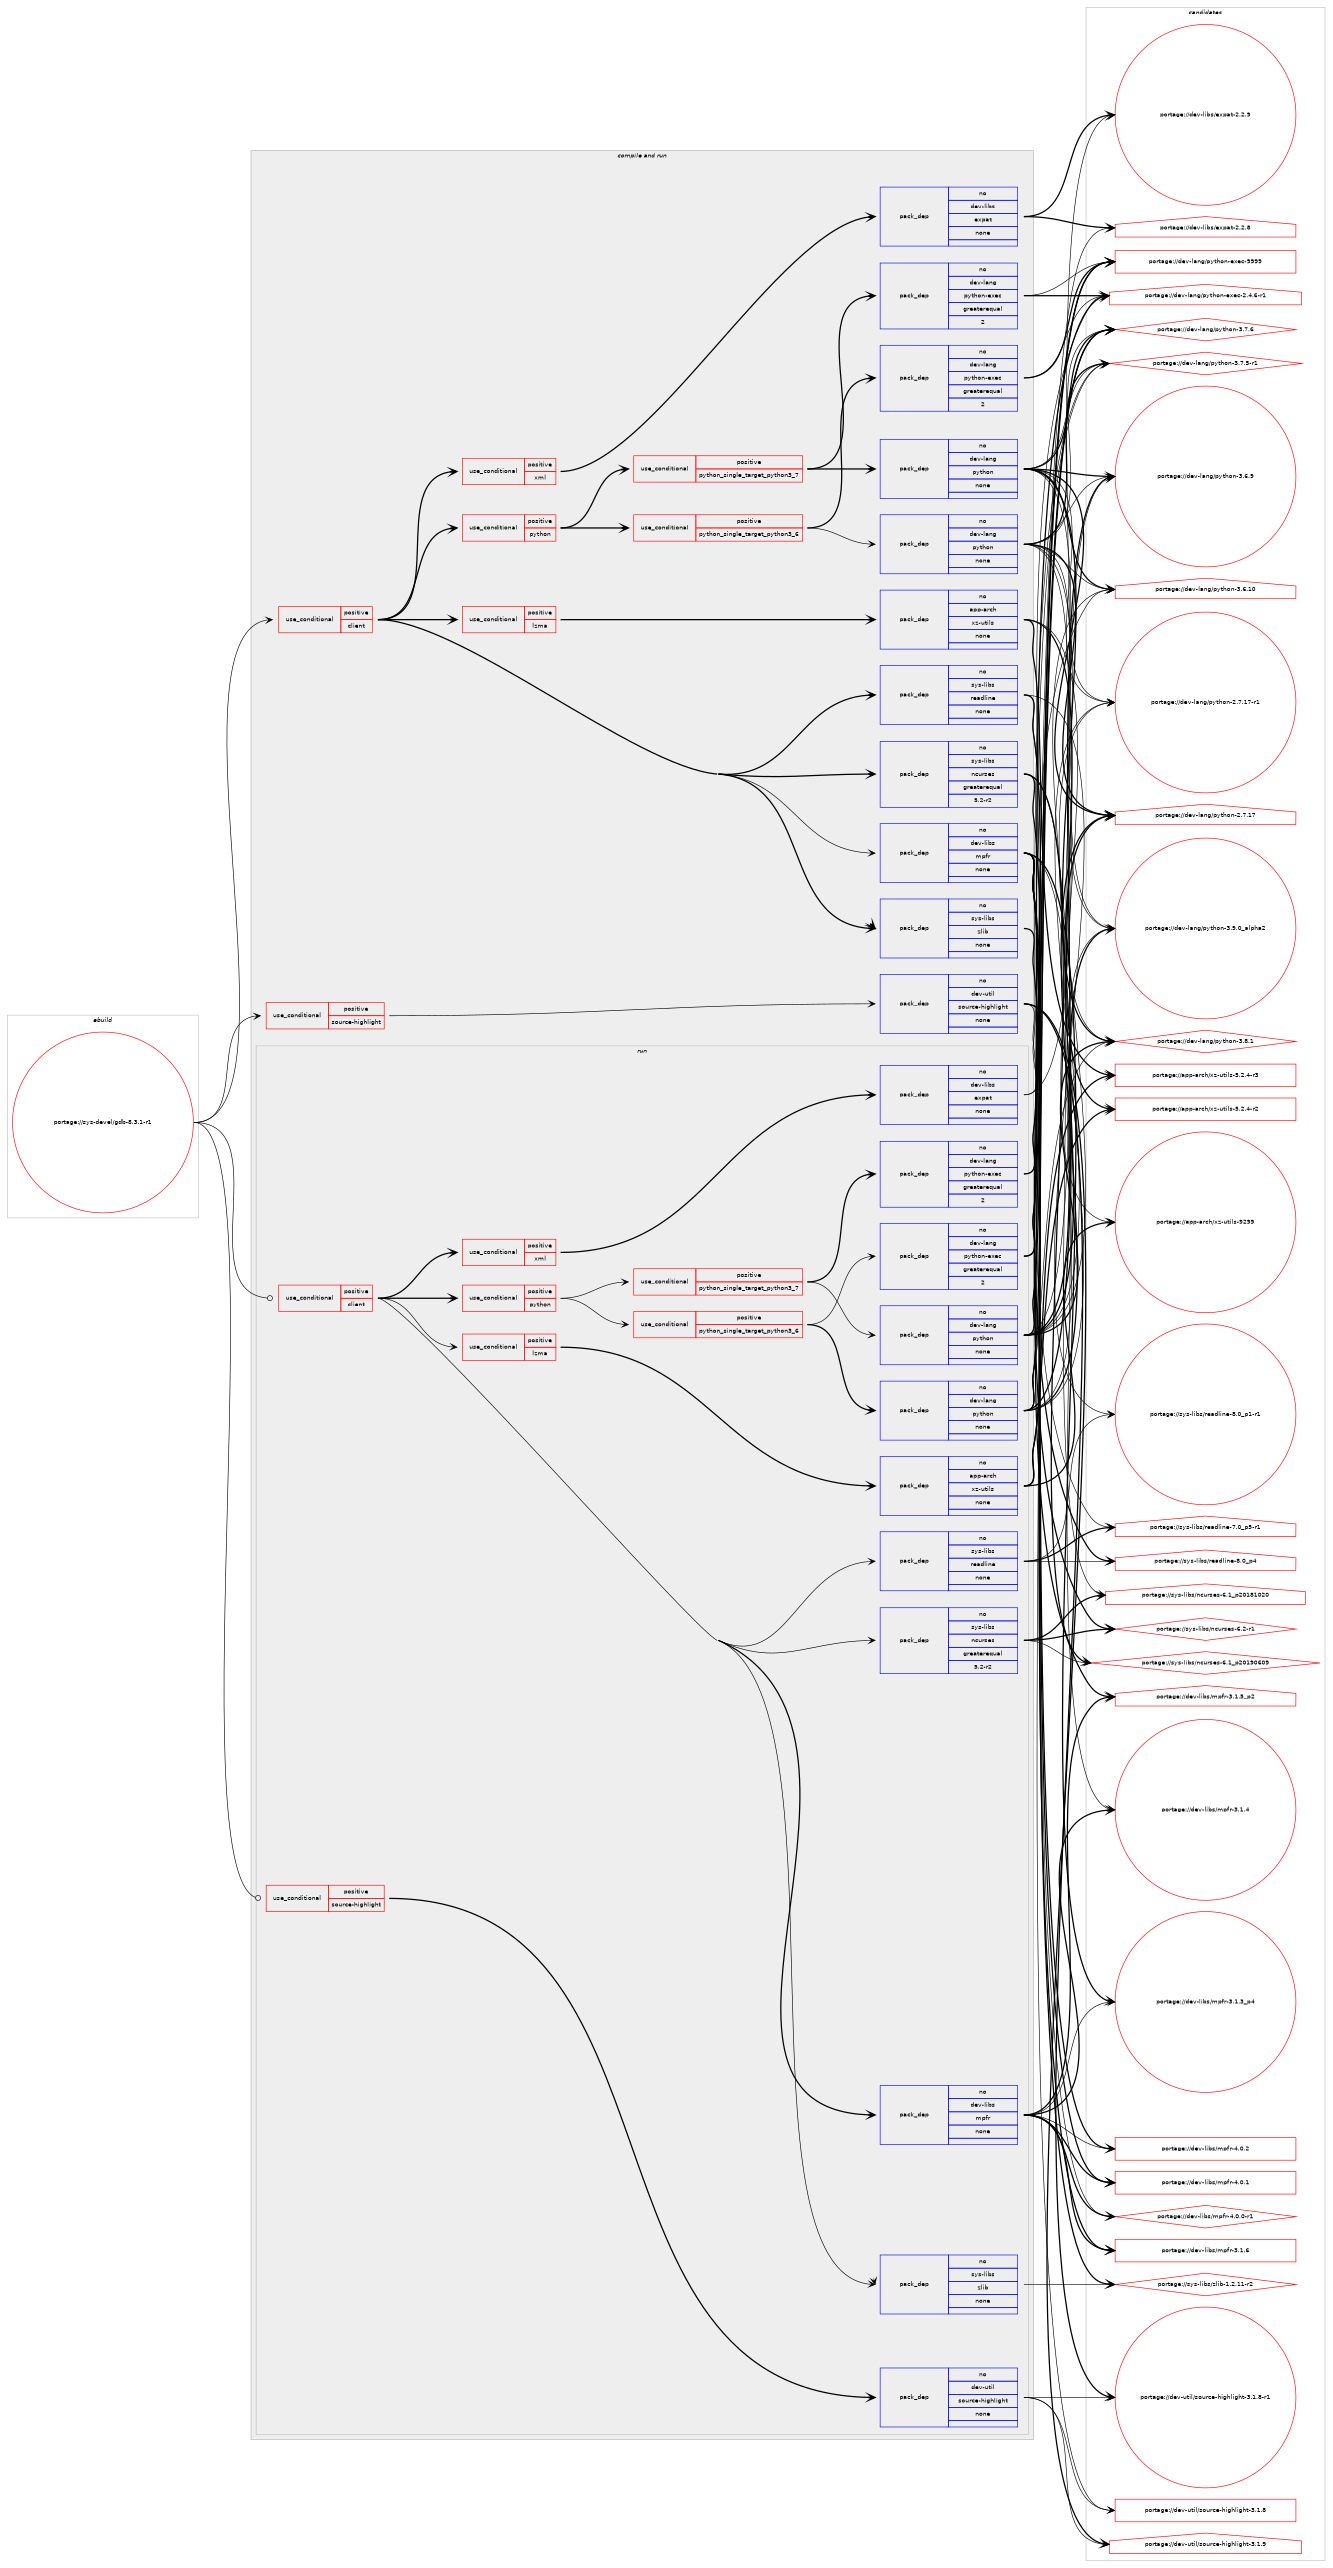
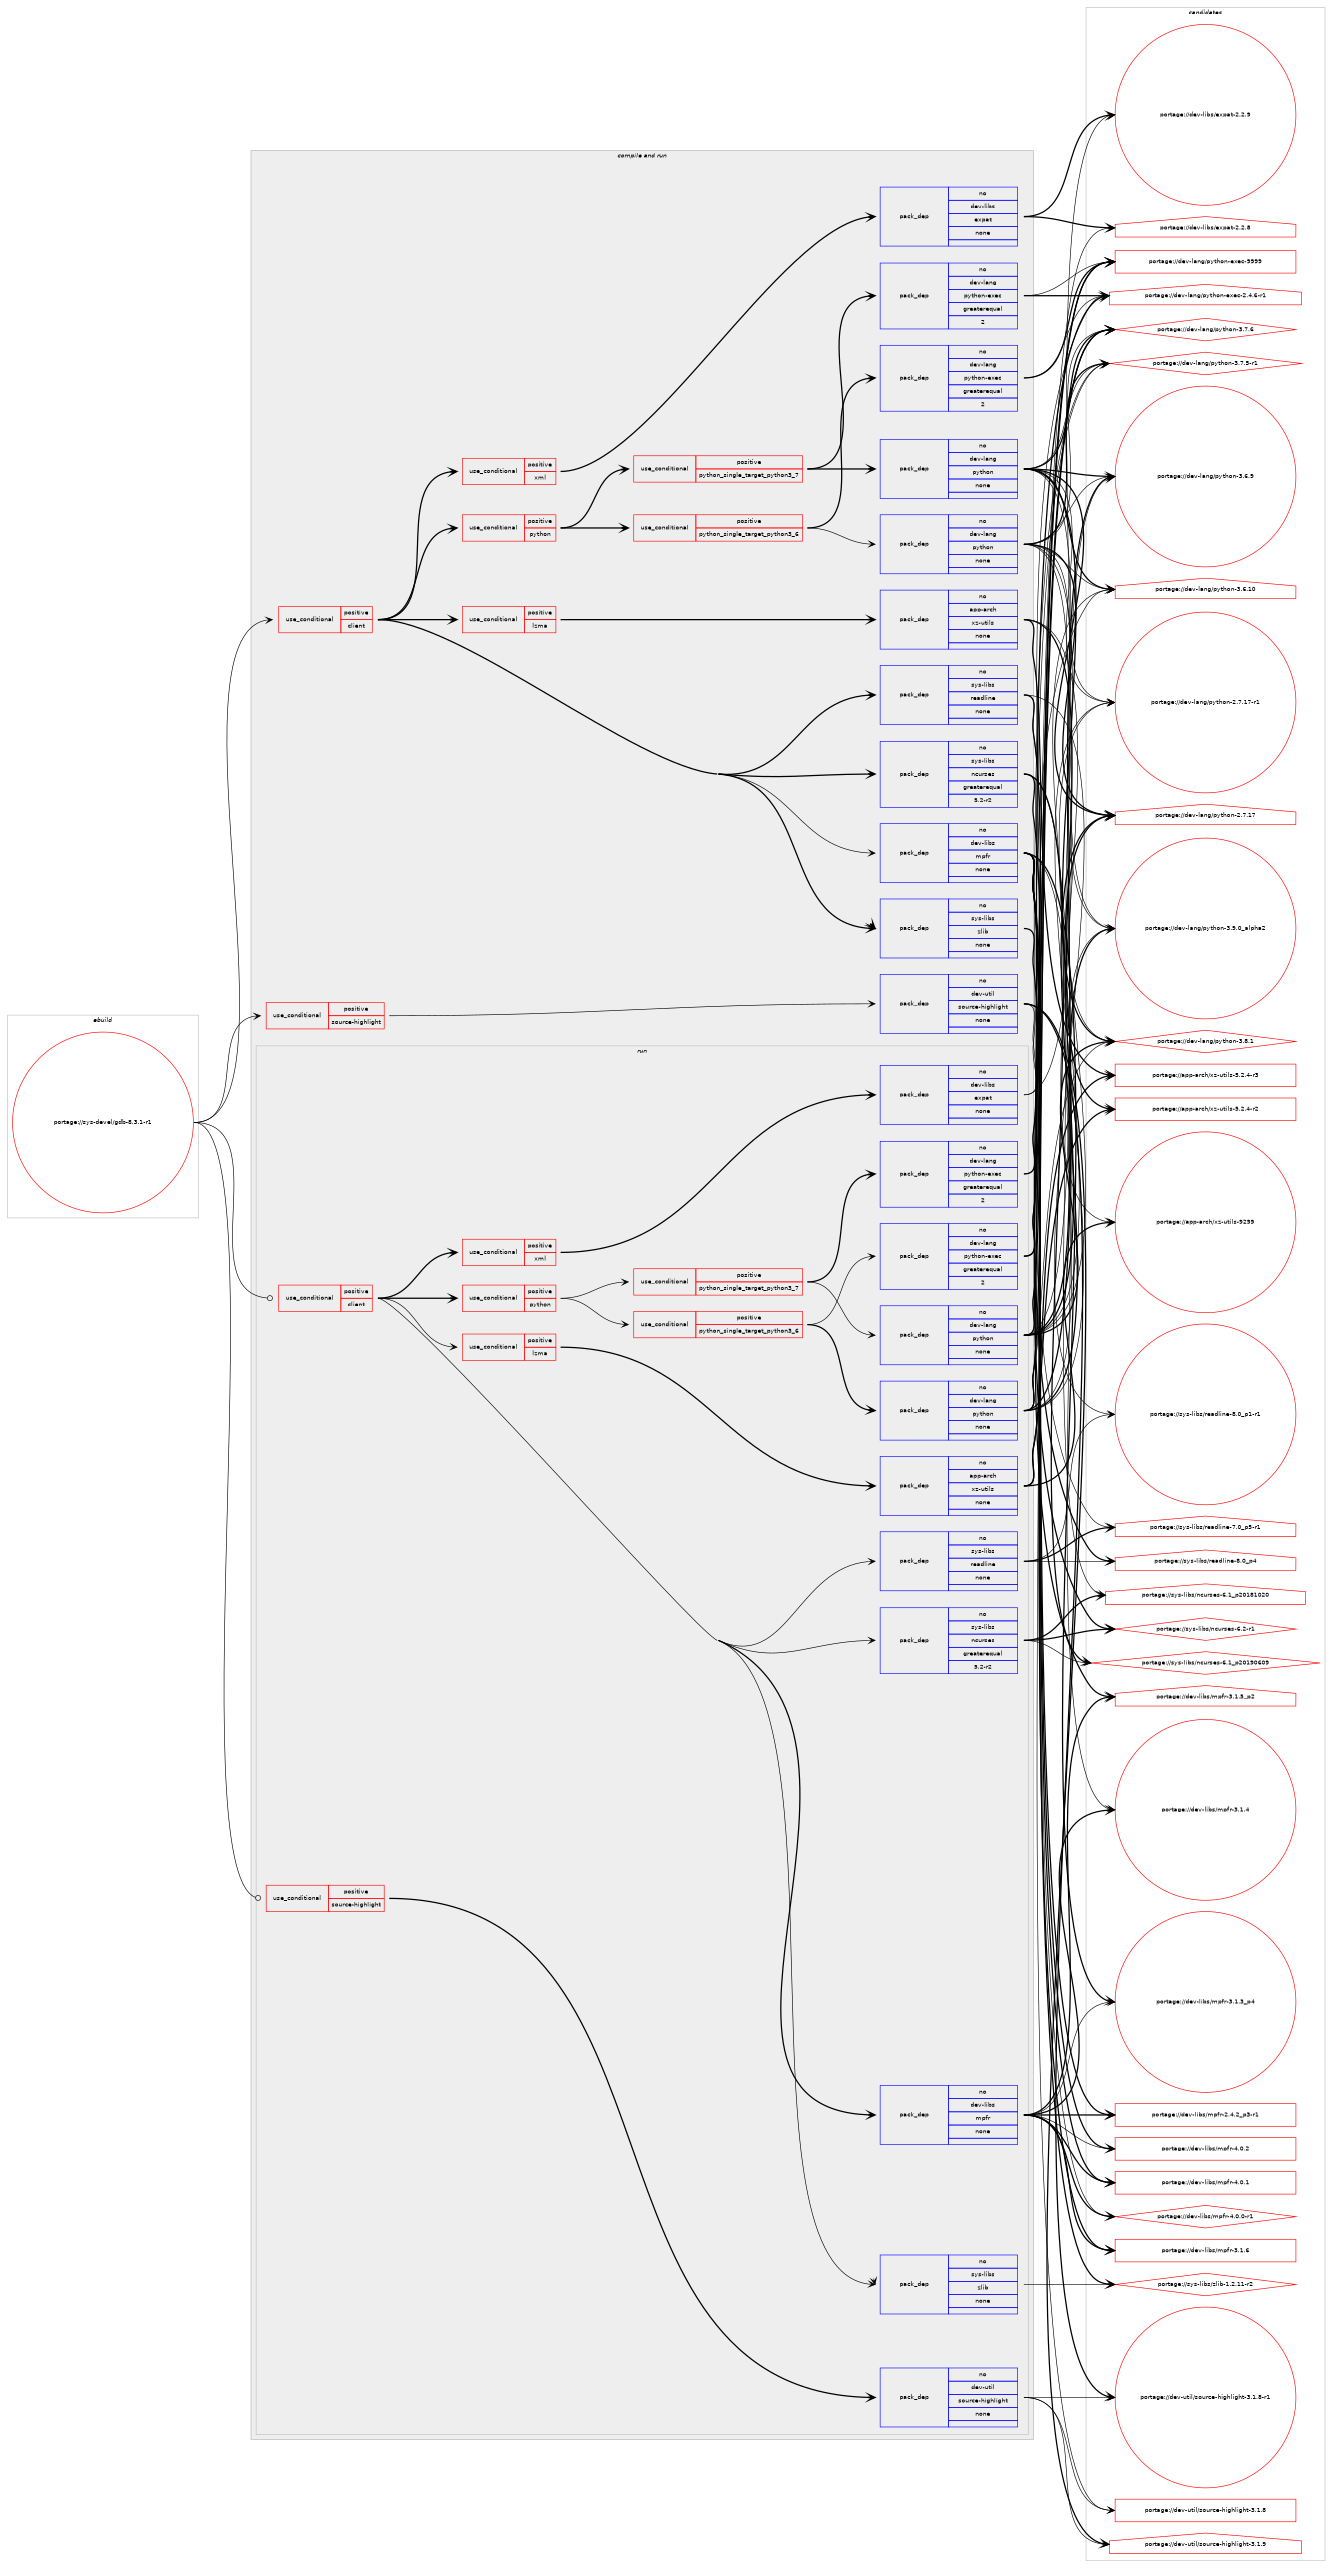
node "portage://dev-libs/mpfr-2.4.2_p3-r1": added
